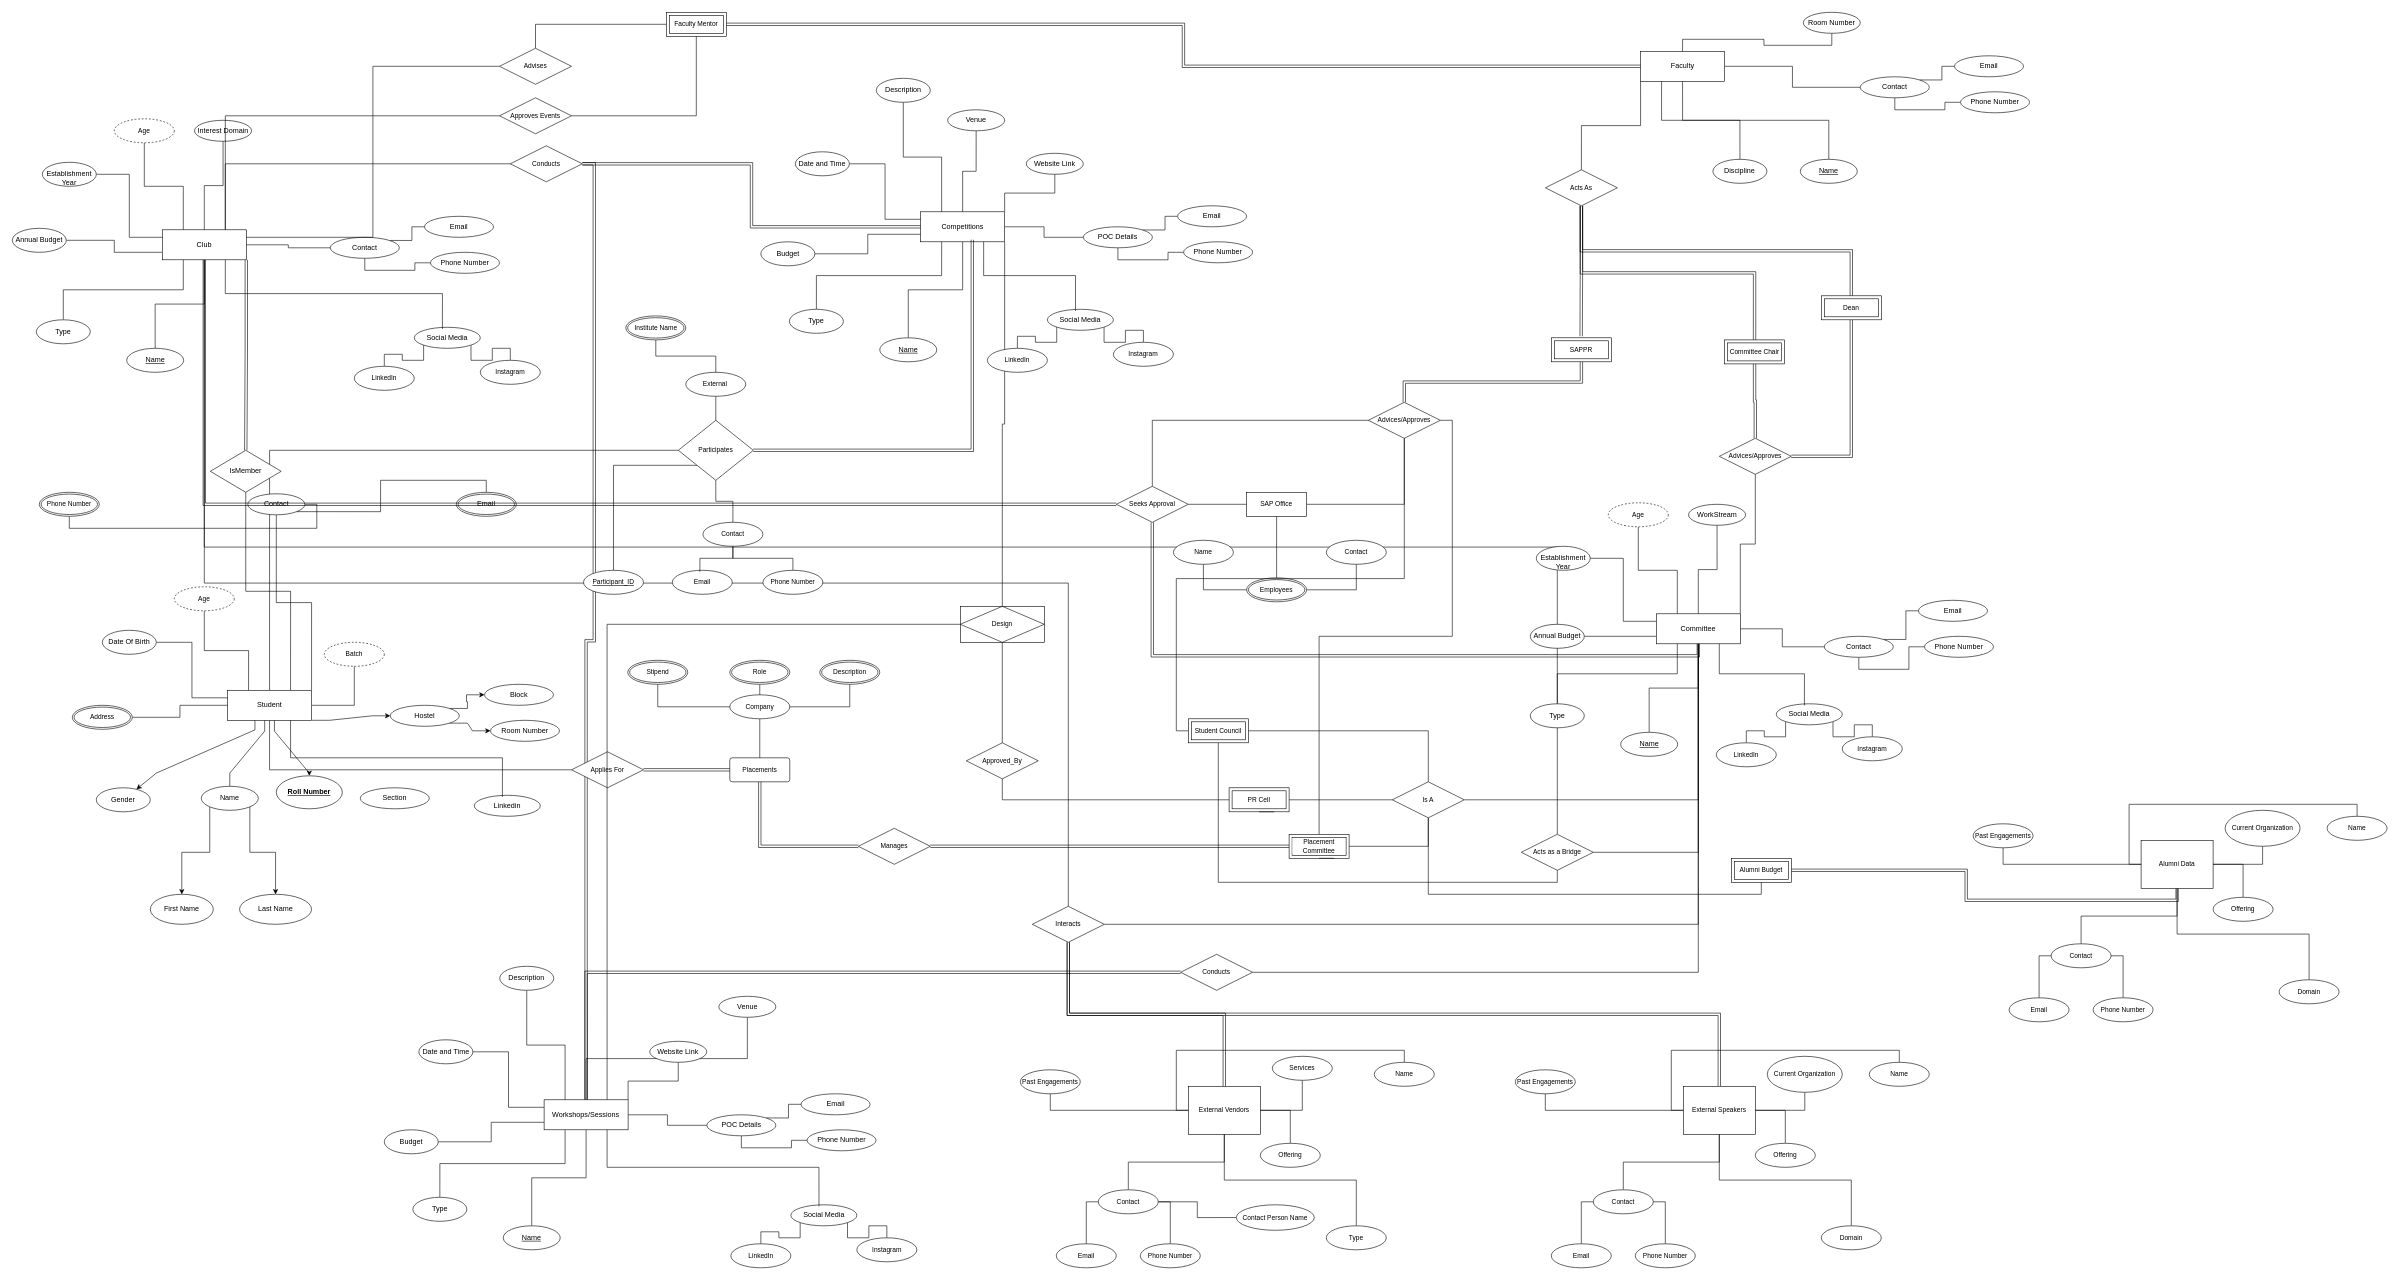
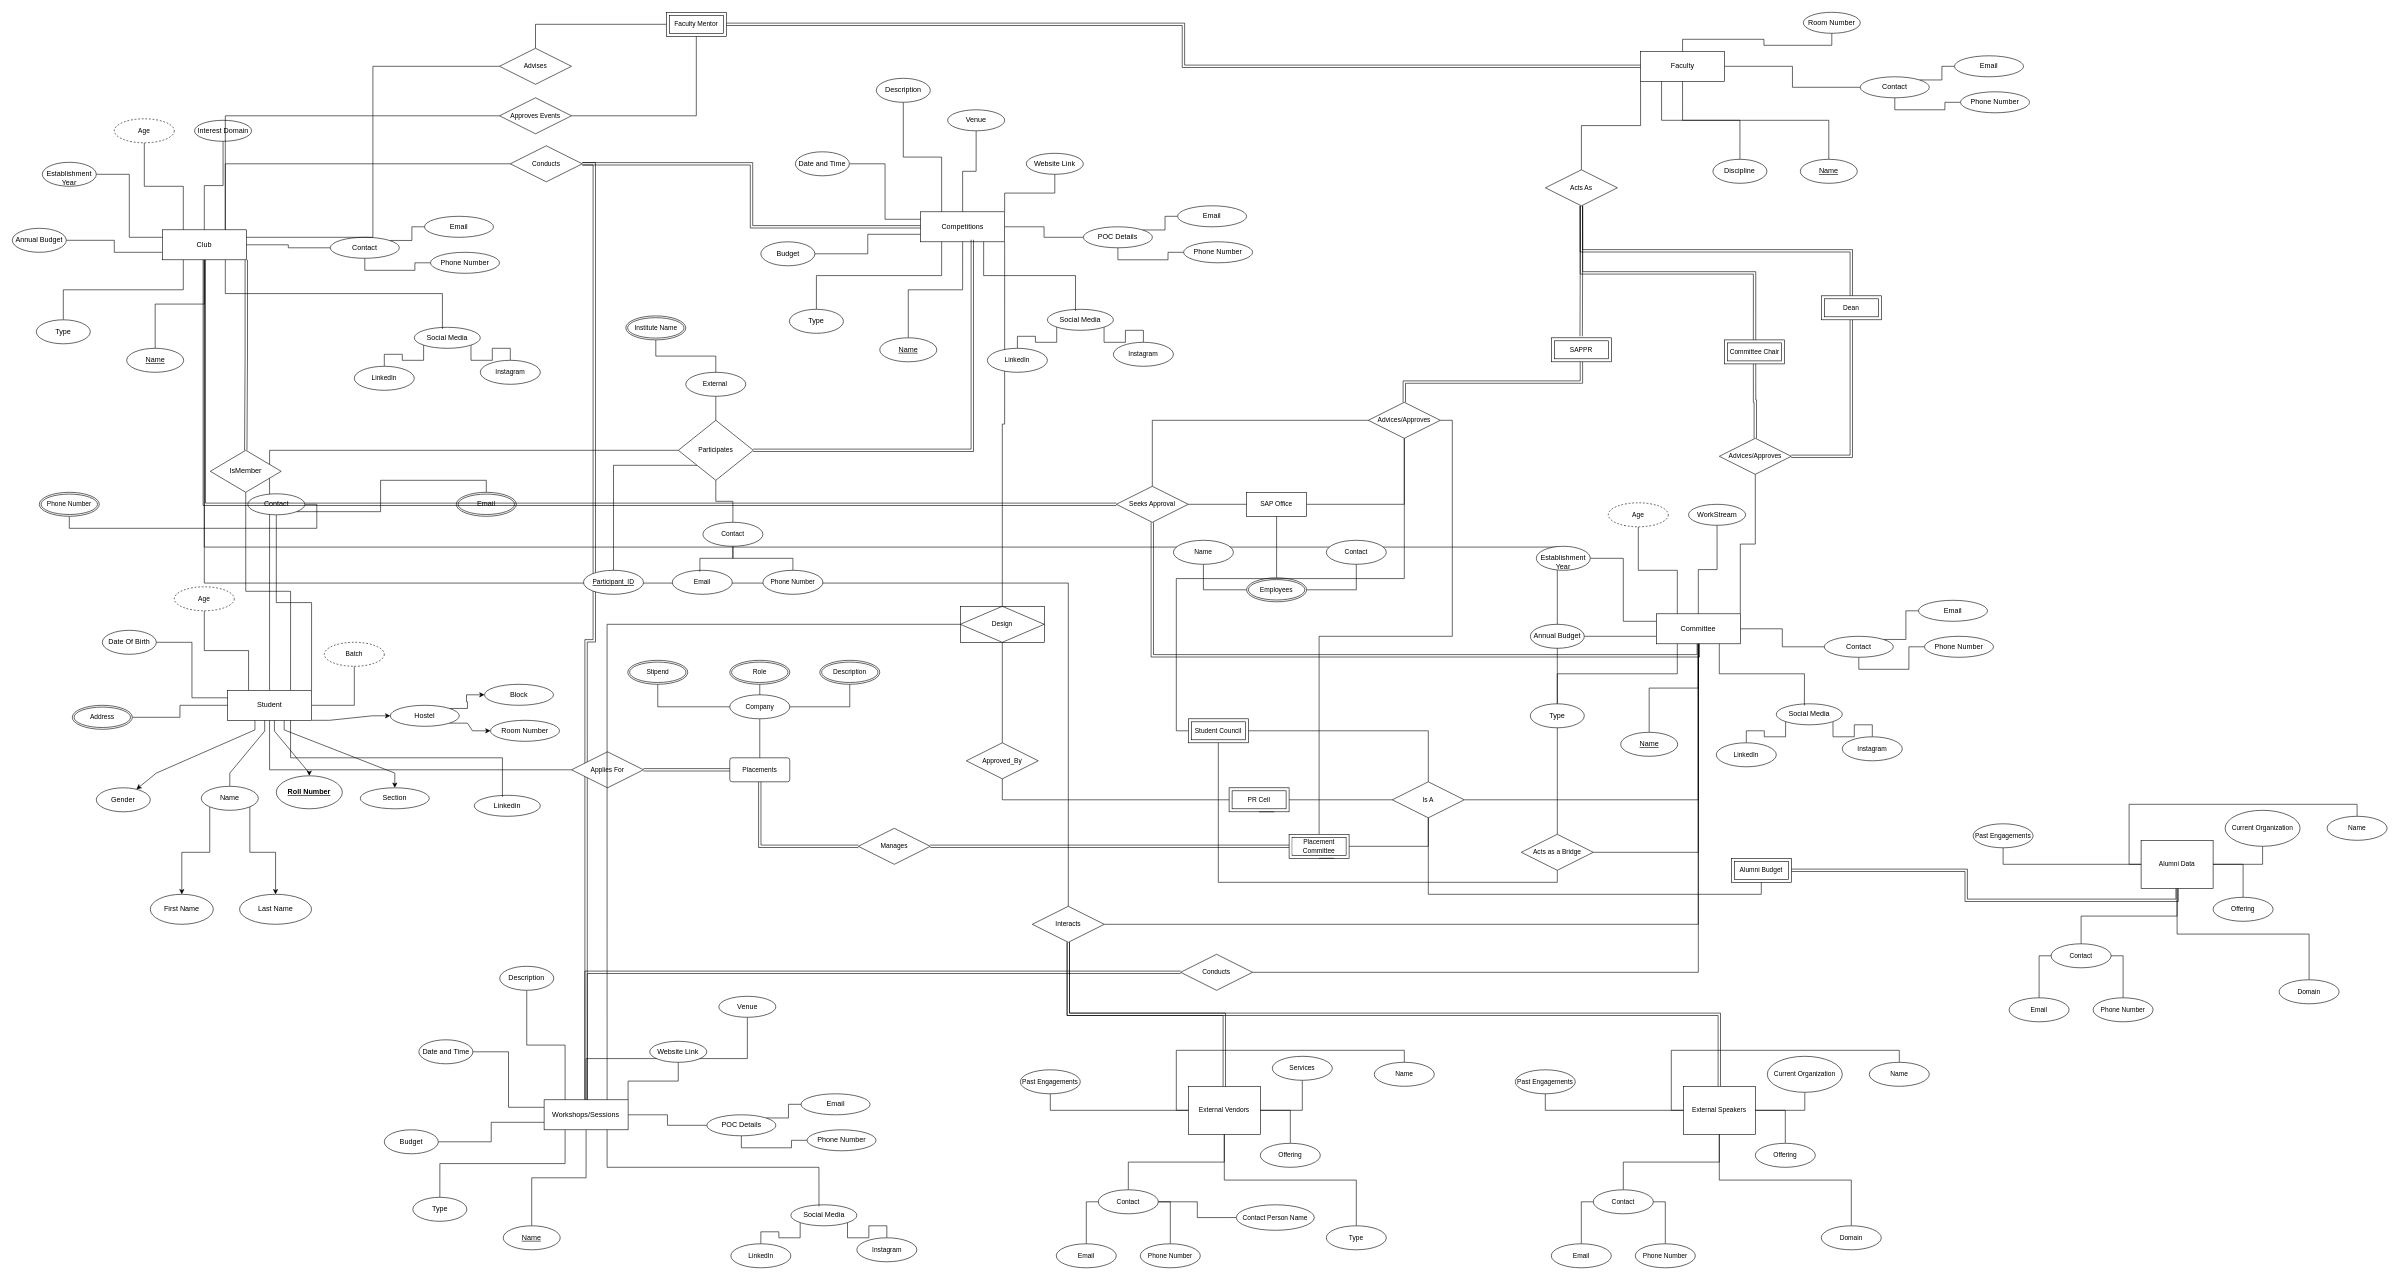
edge "Student" -> "Section": added
